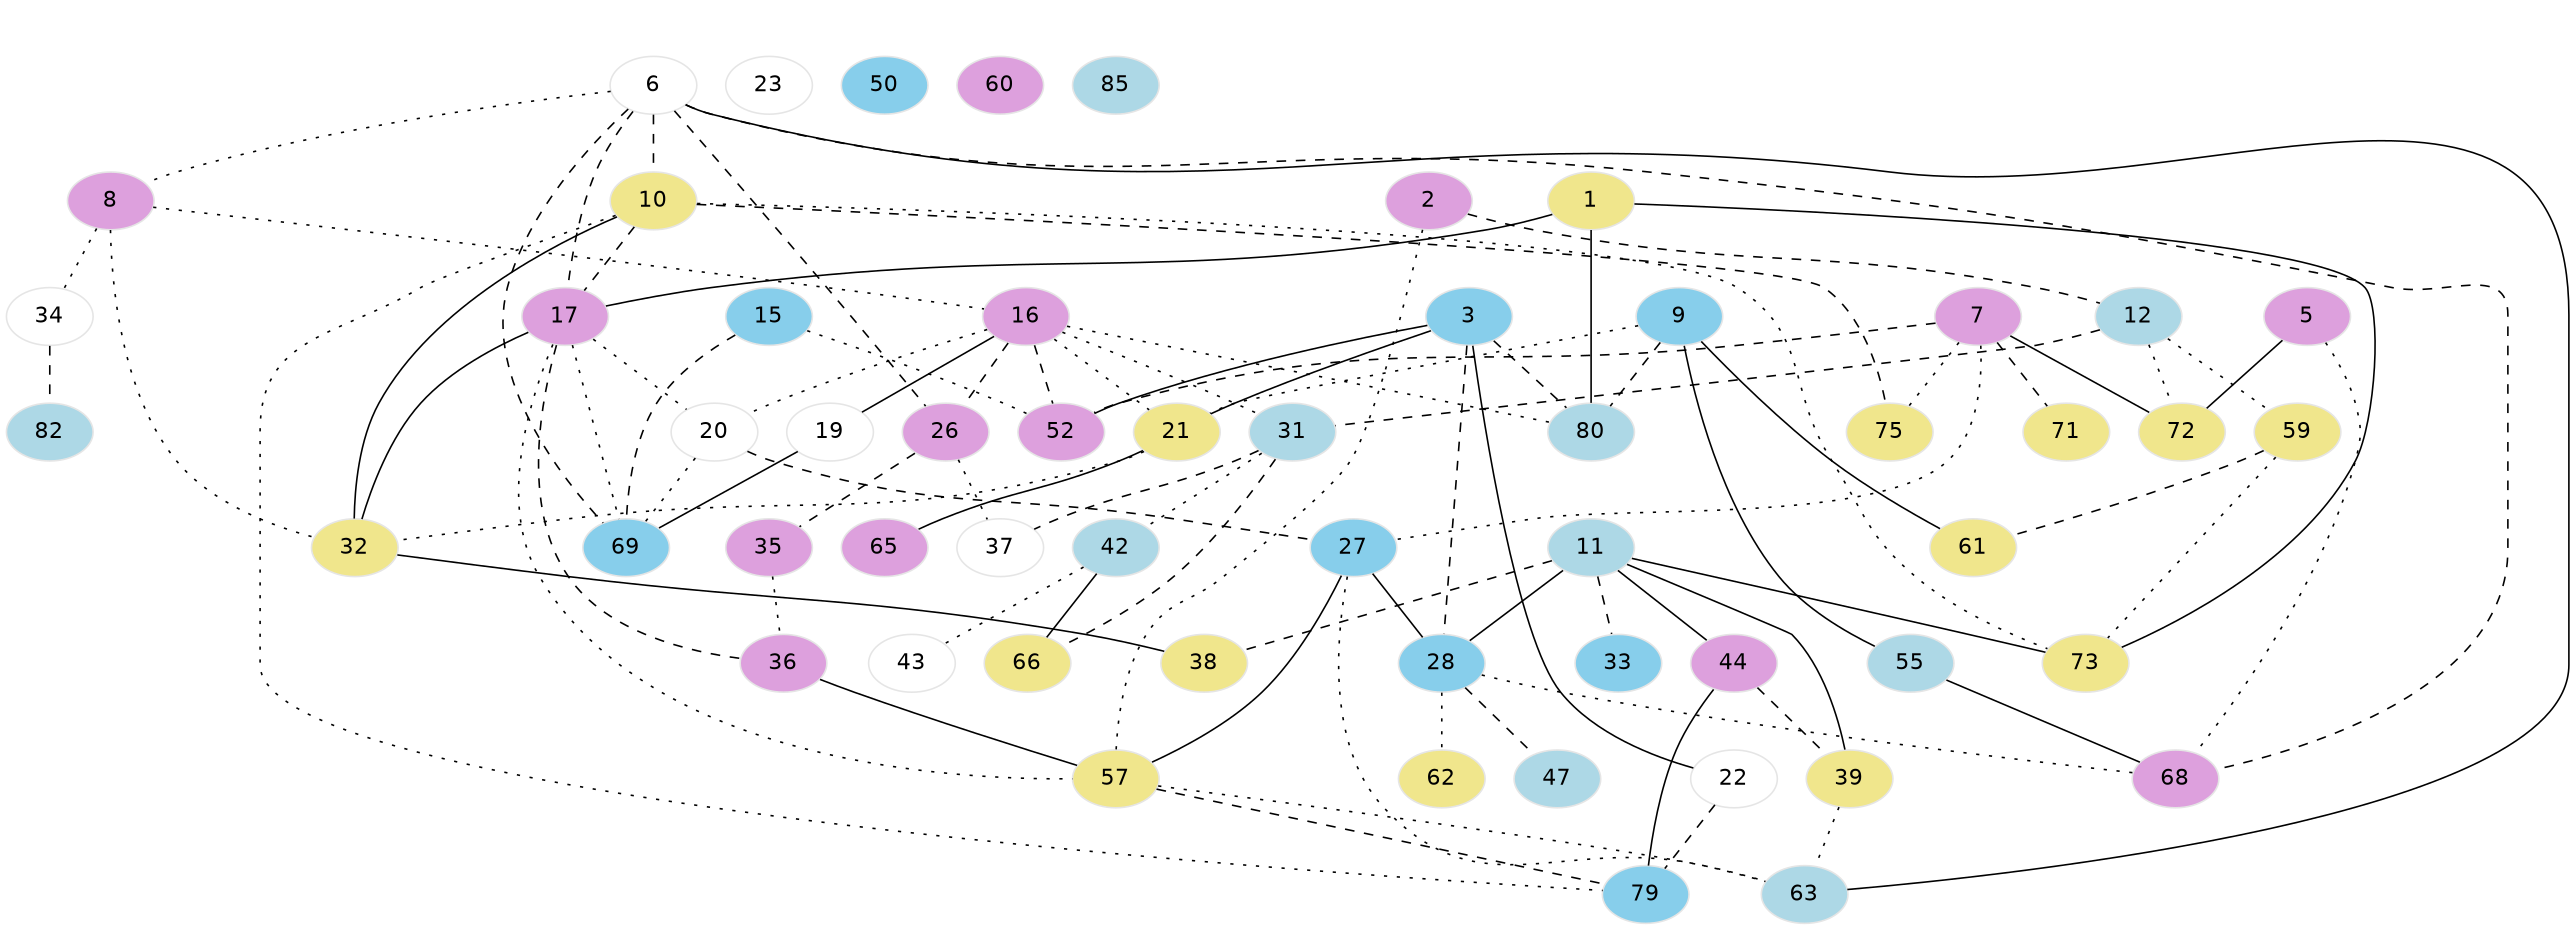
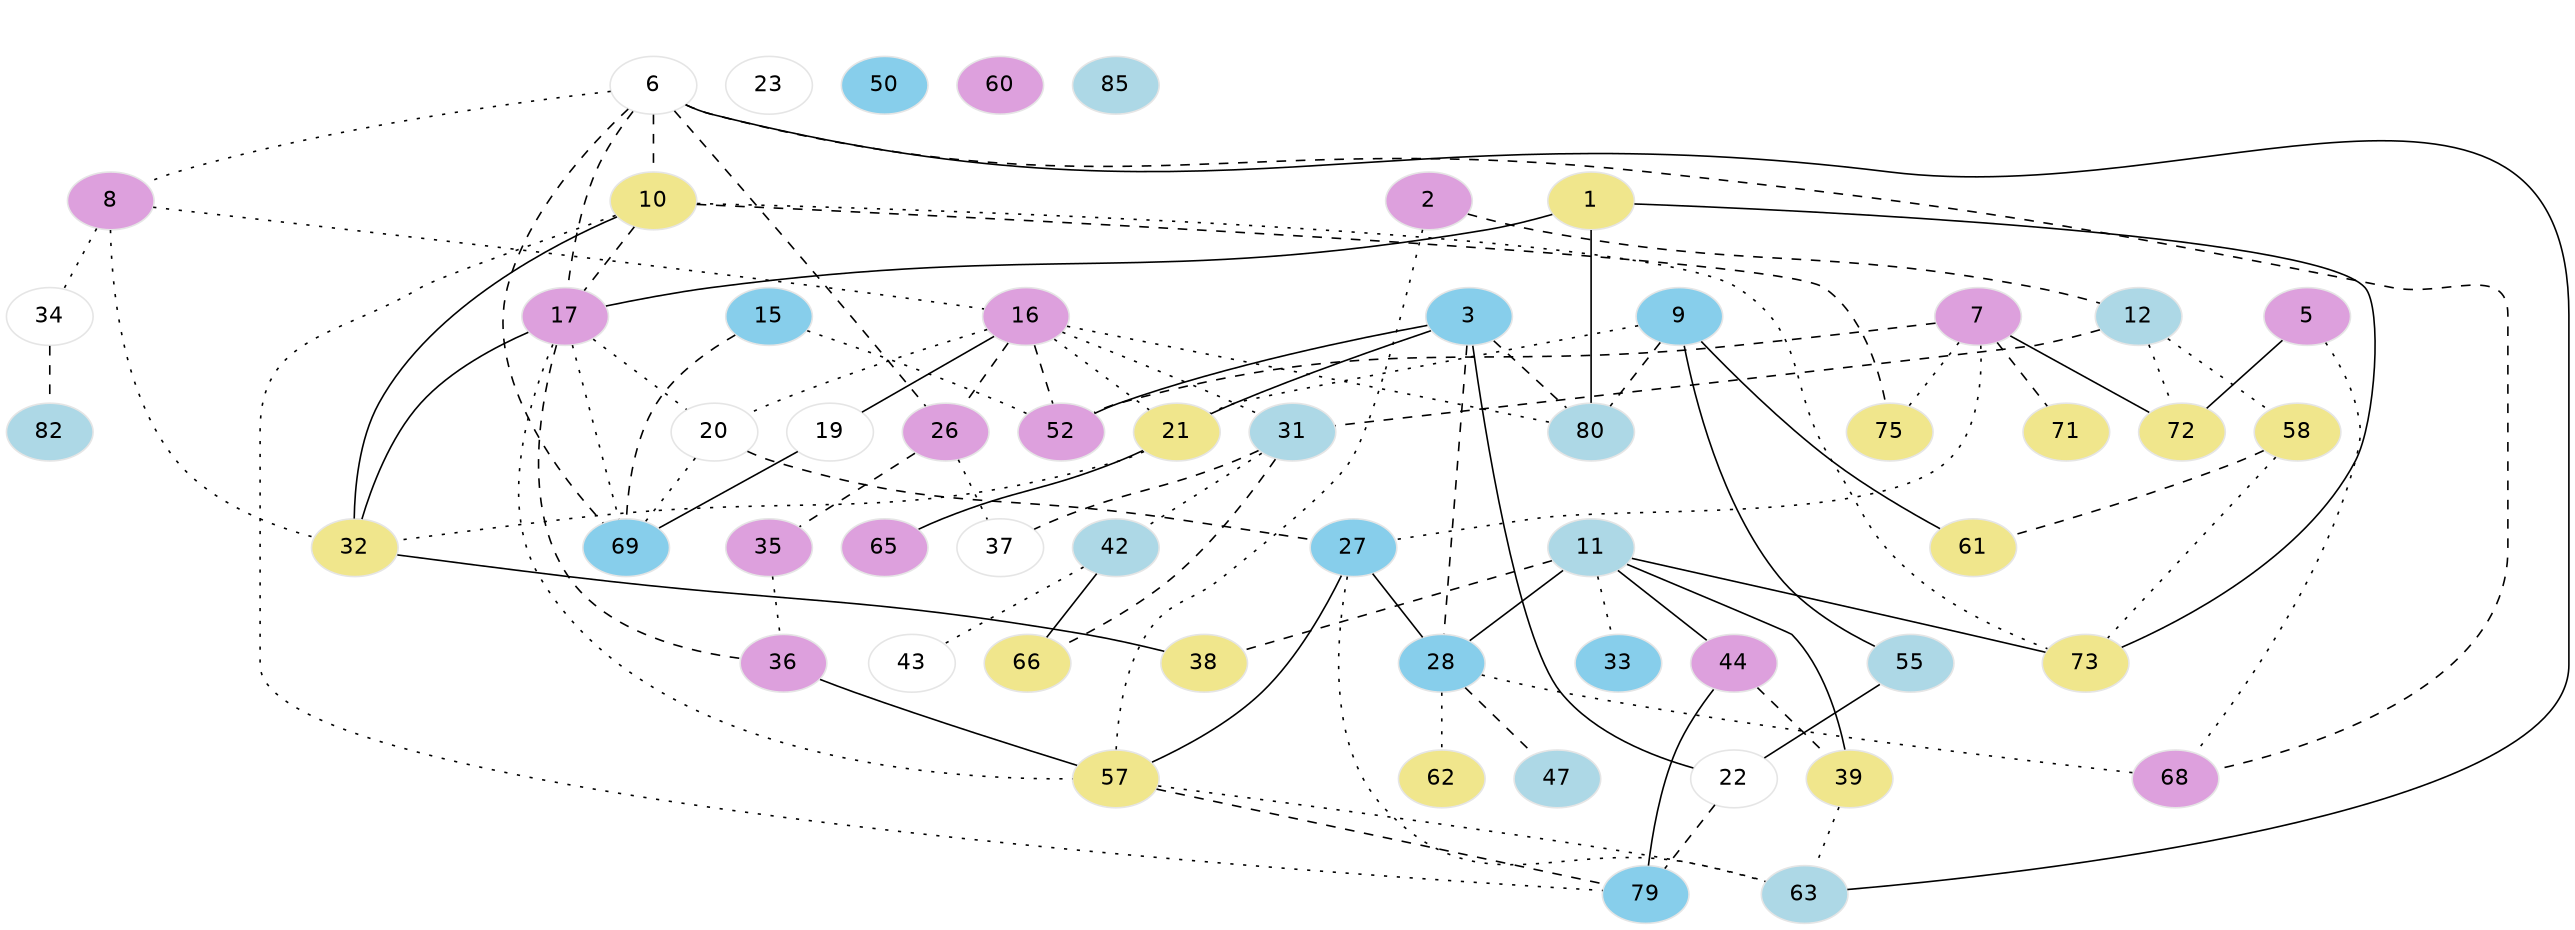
node "59": label "59" -> "58"
edge "11" -- "33": style dashed -> dotted
edge "55" -- "68": now "55" -- "22"
